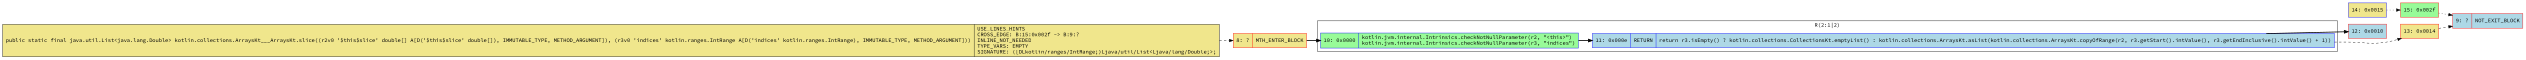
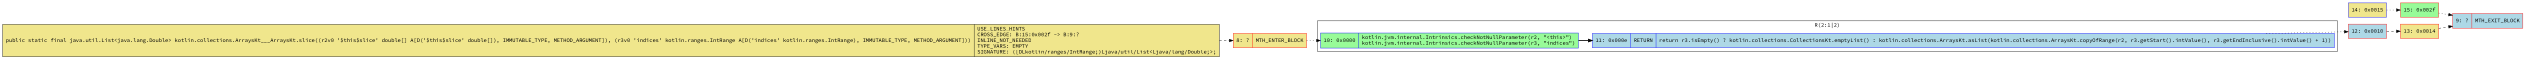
node "9: ?": text "NOT_EXIT_BLOCK" -> "MTH_EXIT_BLOCK"
edge "11: 0x000e" -> "12: 0x0010": style bold -> dotted
edge "8: ?" -> "10: 0x0000": style bold -> dotted
edge "11: 0x000e" -> "13: 0x0014": now "12: 0x0010" -> "13: 0x0014"
